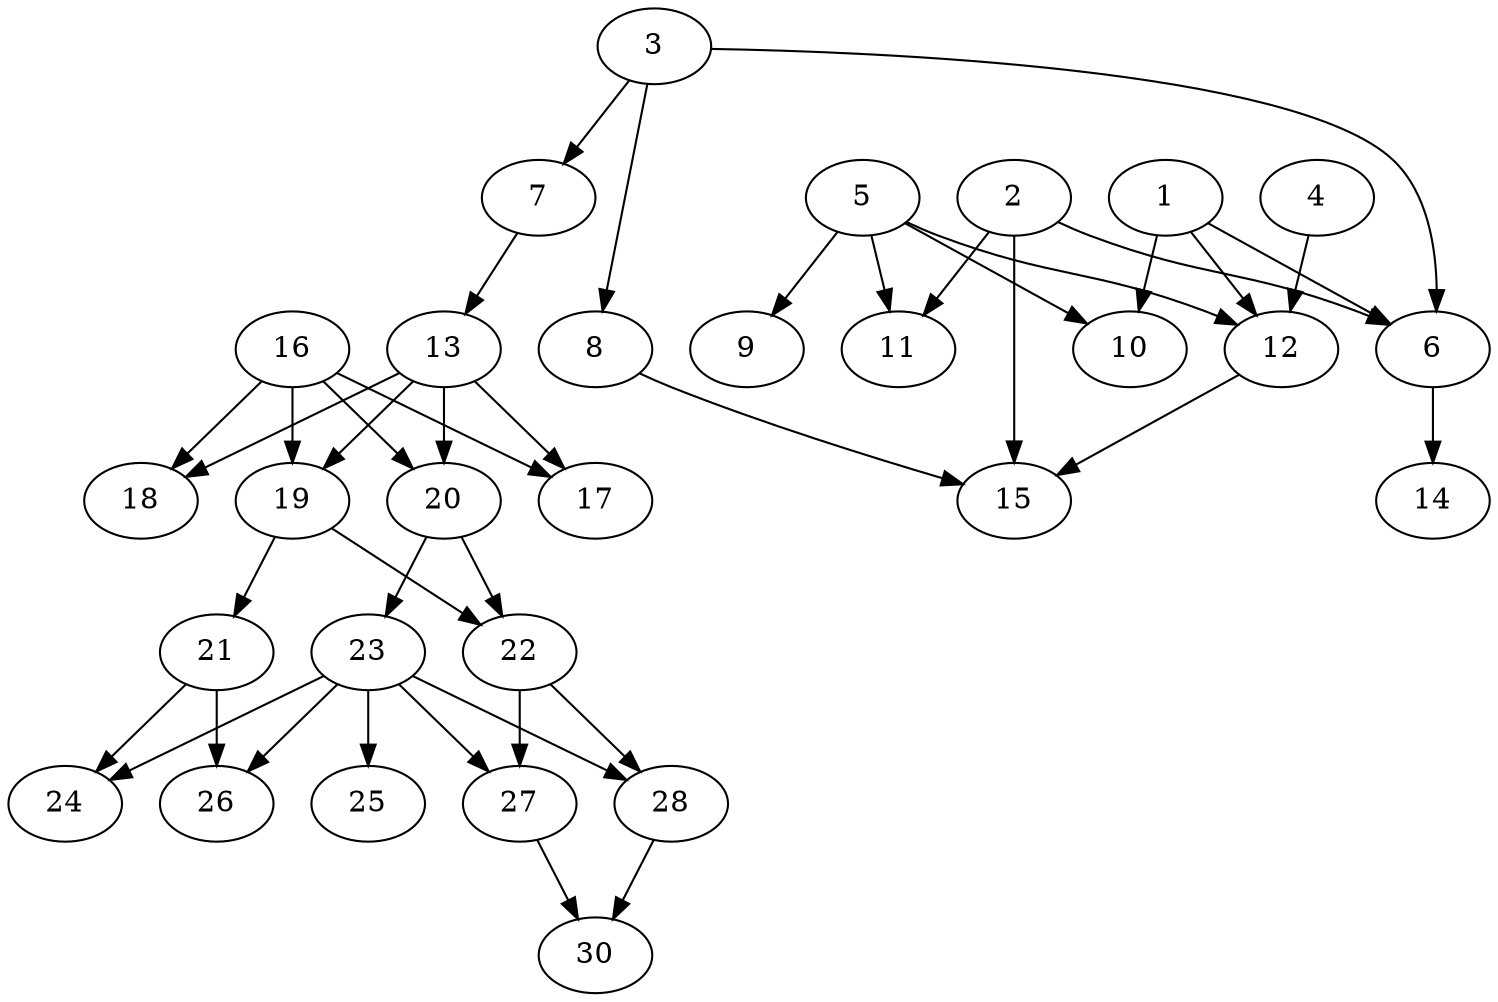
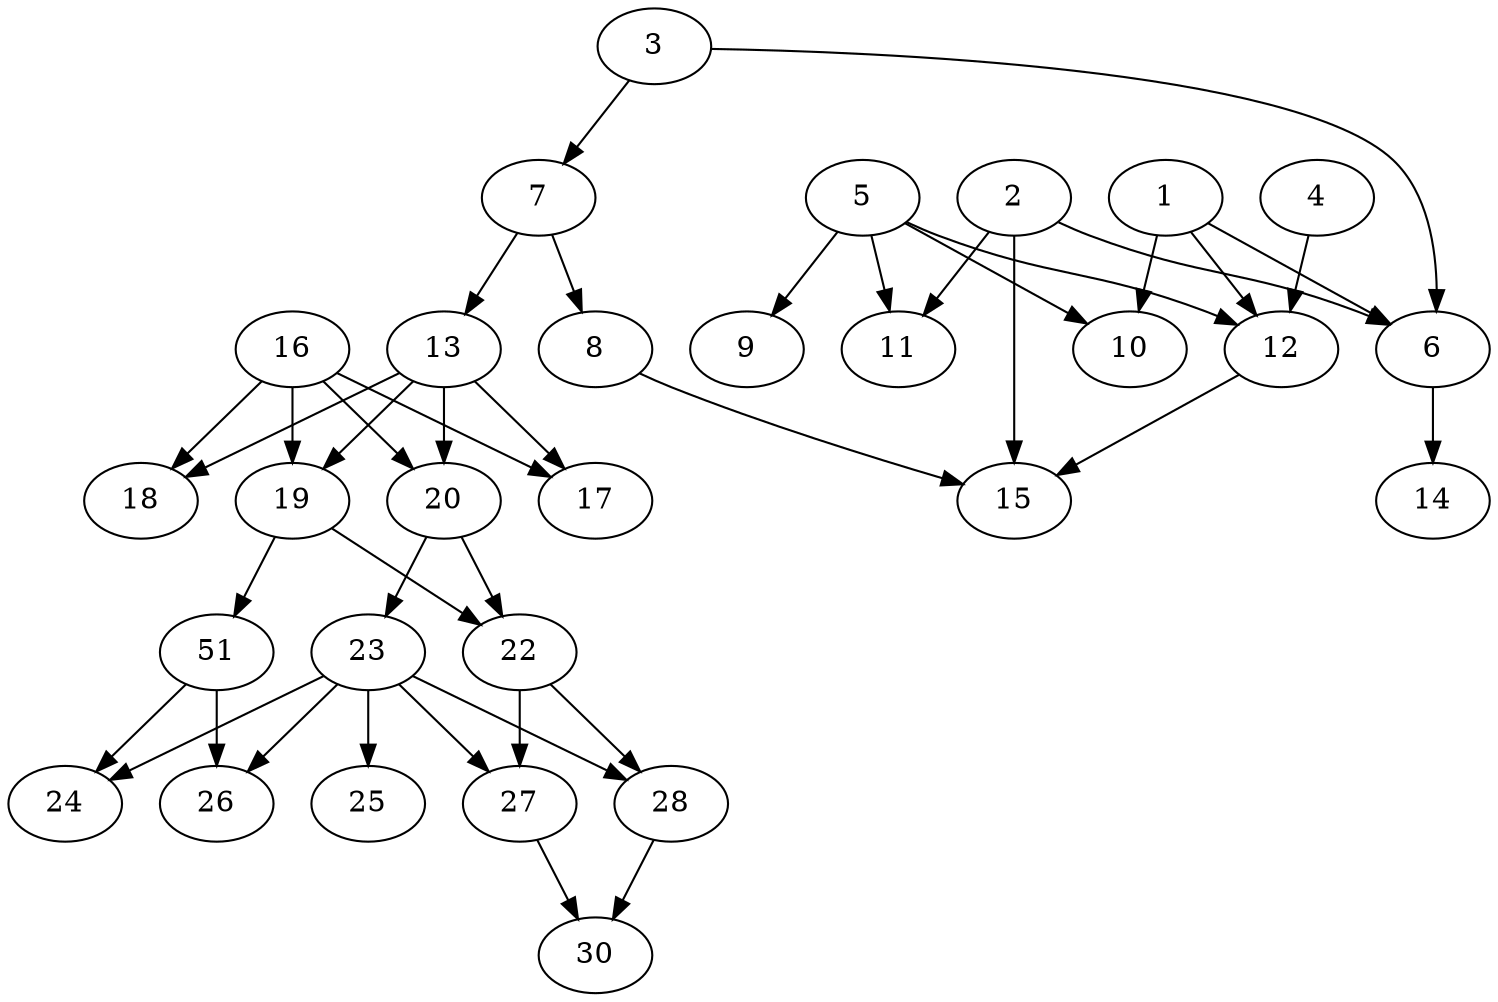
edge "3" -> "8": now "7" -> "8"
node "21": label "21" -> "51"
